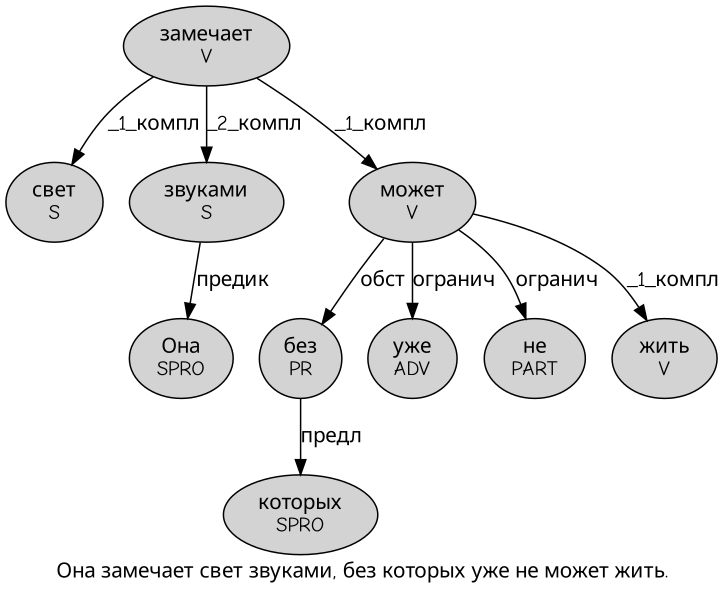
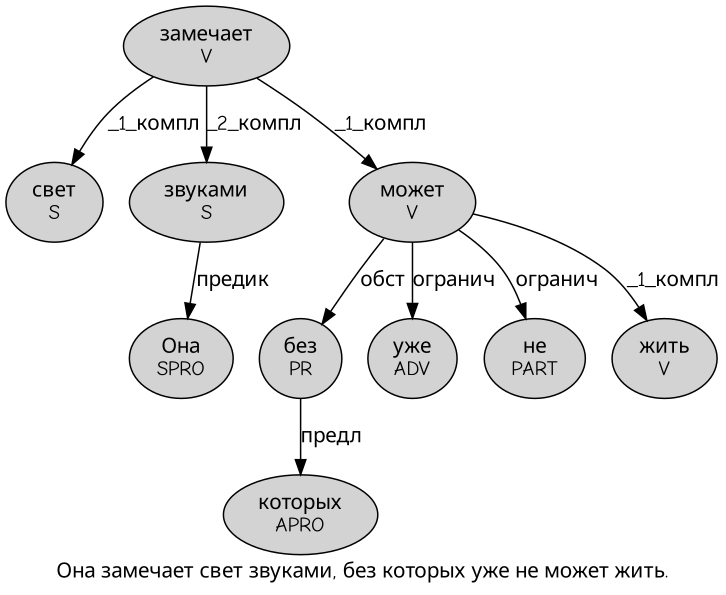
node "которых SPRO": label "которых SPRO" -> "которых APRO"
